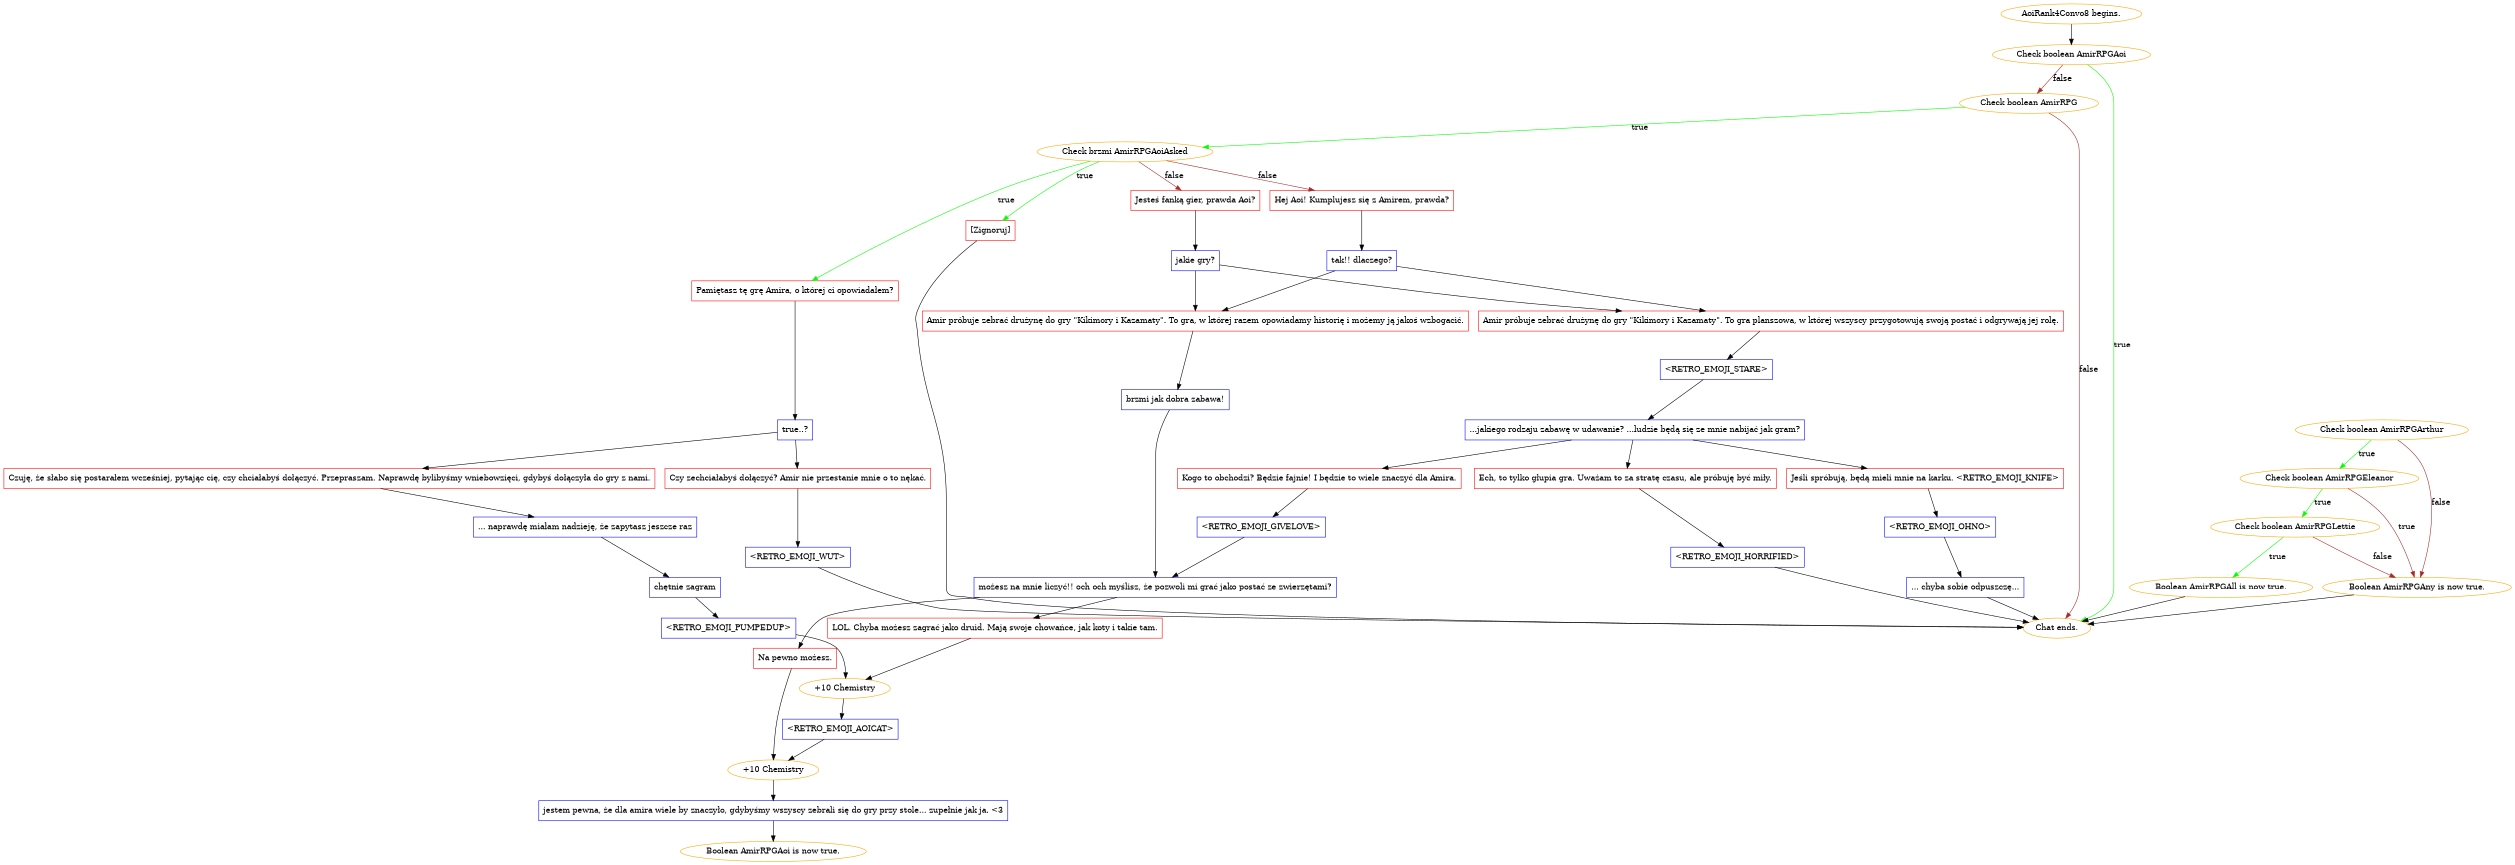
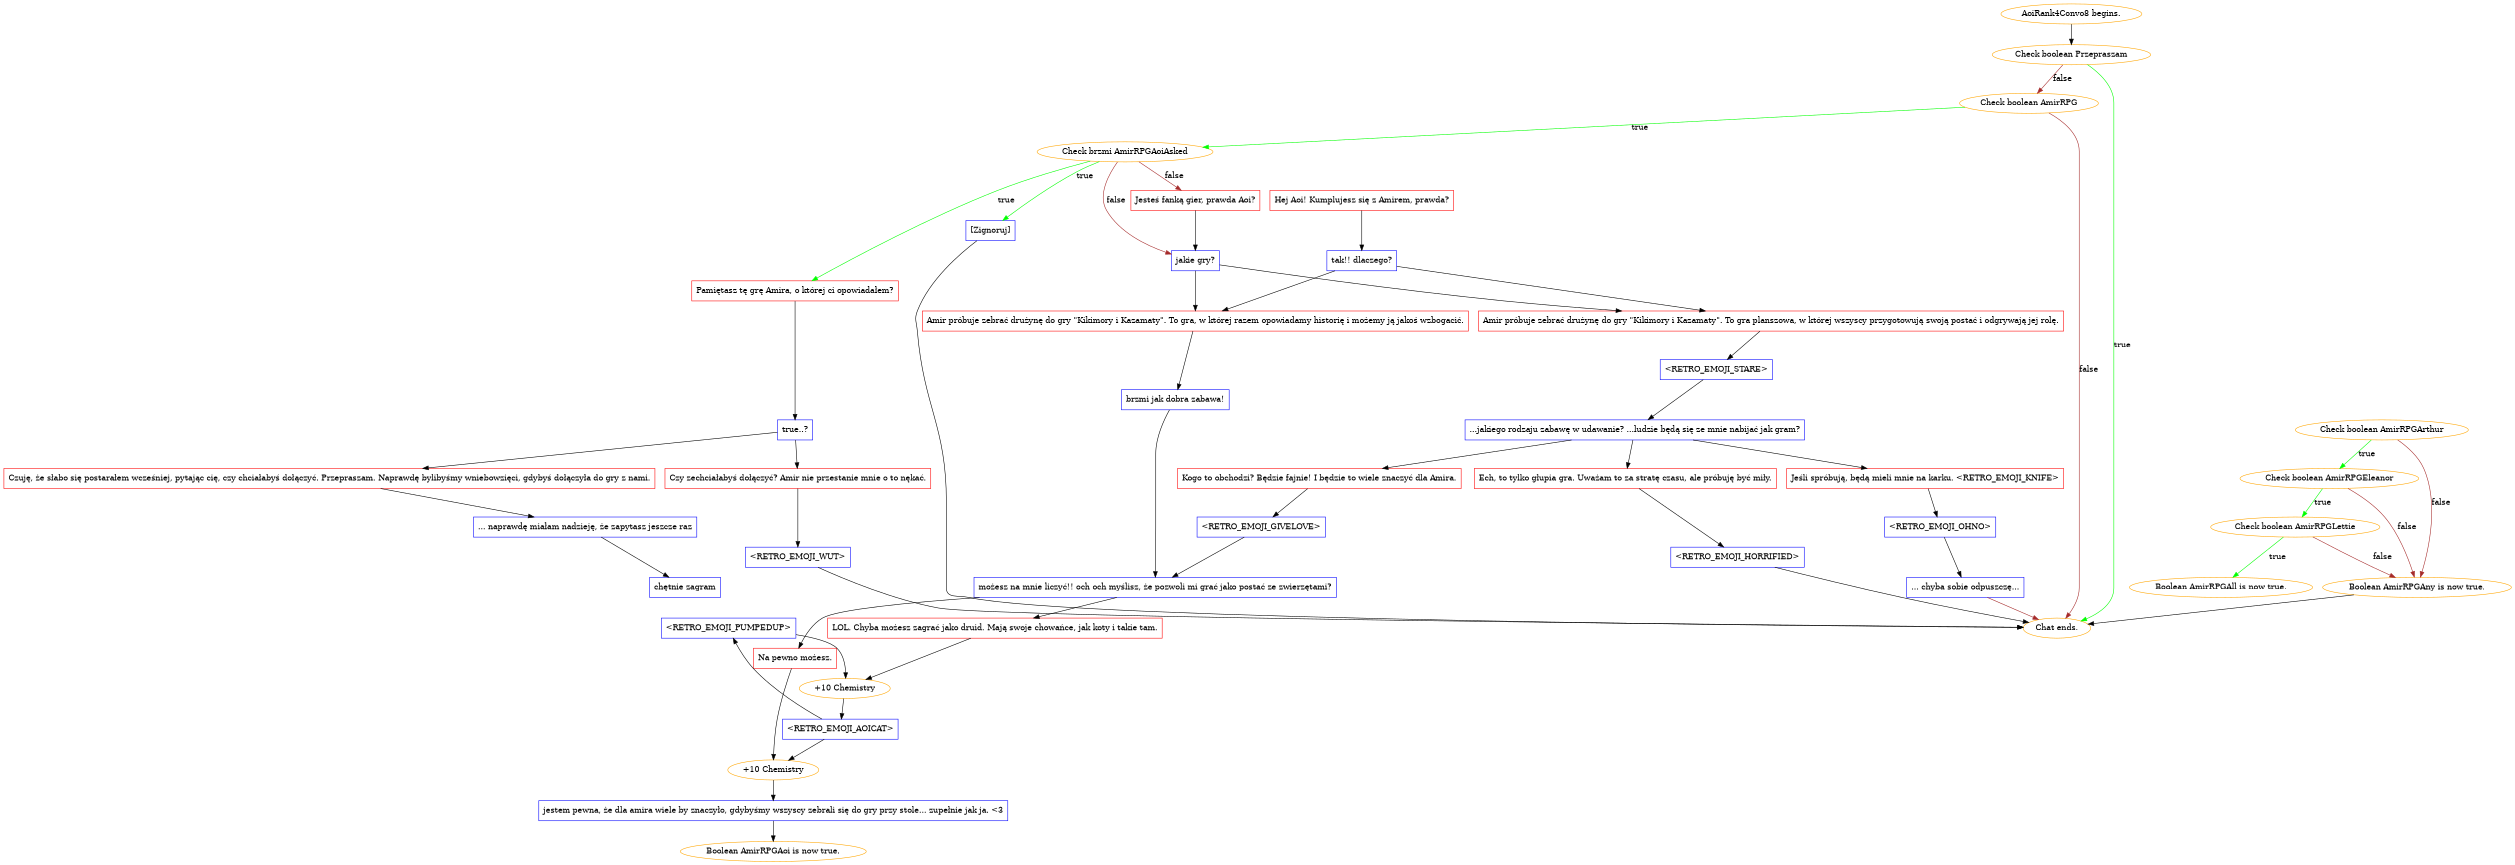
node "Check boolean AmirRPGAoi": label "Check boolean AmirRPGAoi" -> "Check boolean Przepraszam"
edge "Check brzmi AmirRPGAoiAsked" -> "Hej Aoi! Kumplujesz się z Amirem, prawda?": now "Check brzmi AmirRPGAoiAsked" -> "jakie gry?"
node "[Zignoruj]": color red -> blue
edge "Check boolean AmirRPGEleanor" -> "Boolean AmirRPGAny is now true.": label "true" -> "false"
edge "chętnie zagram" -> "<RETRO_EMOJI_PUMPEDUP>": now "<RETRO_EMOJI_AOICAT>" -> "<RETRO_EMOJI_PUMPEDUP>"
edge "... chyba sobie odpuszczę..." -> "Chat ends.": color black -> brown
edge "Boolean AmirRPGAll is now true." -> "Chat ends.": removed
